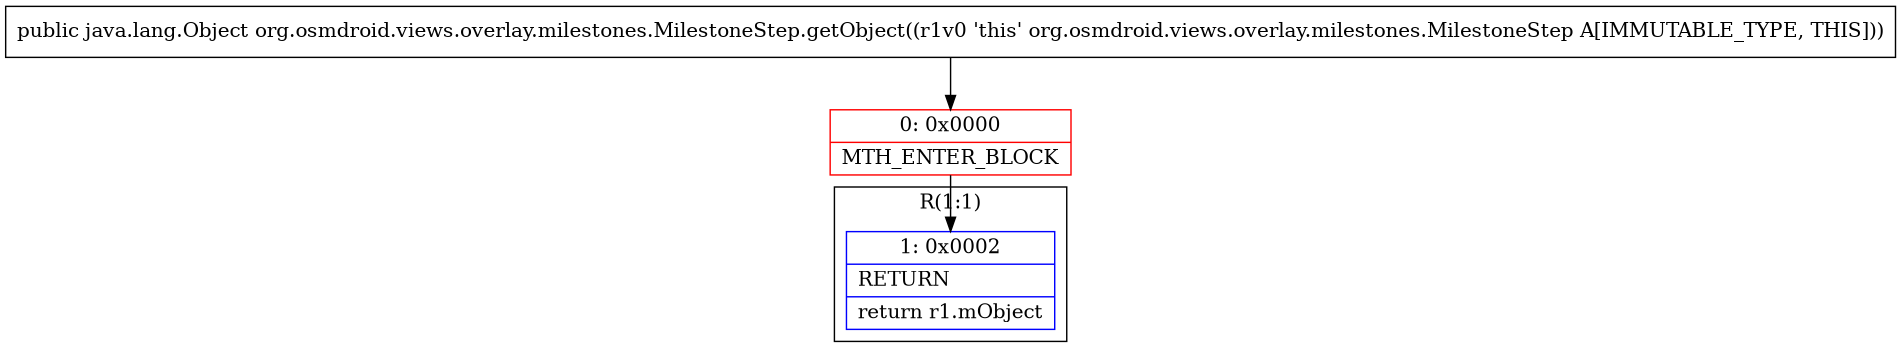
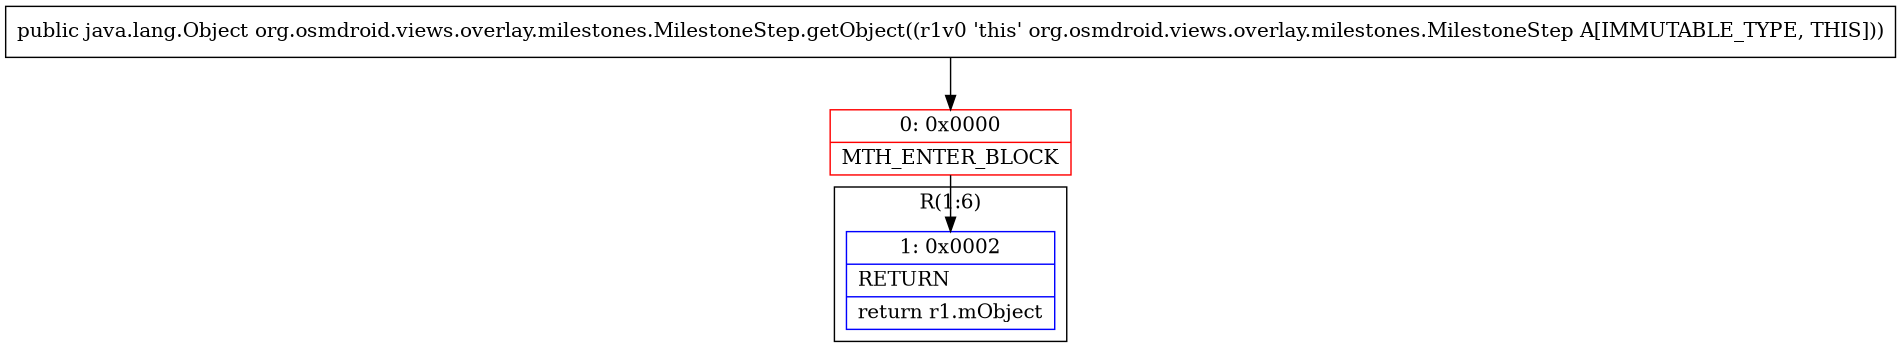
cluster "R(1:1)": label "R(1:1)" -> "R(1:6)"
